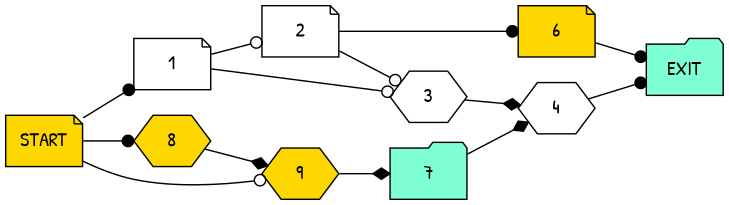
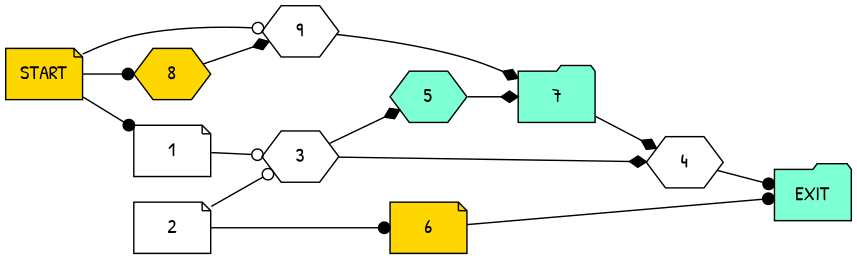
edge "1" -> "2": removed
node "5": added
node "9": fillcolor gold -> white
